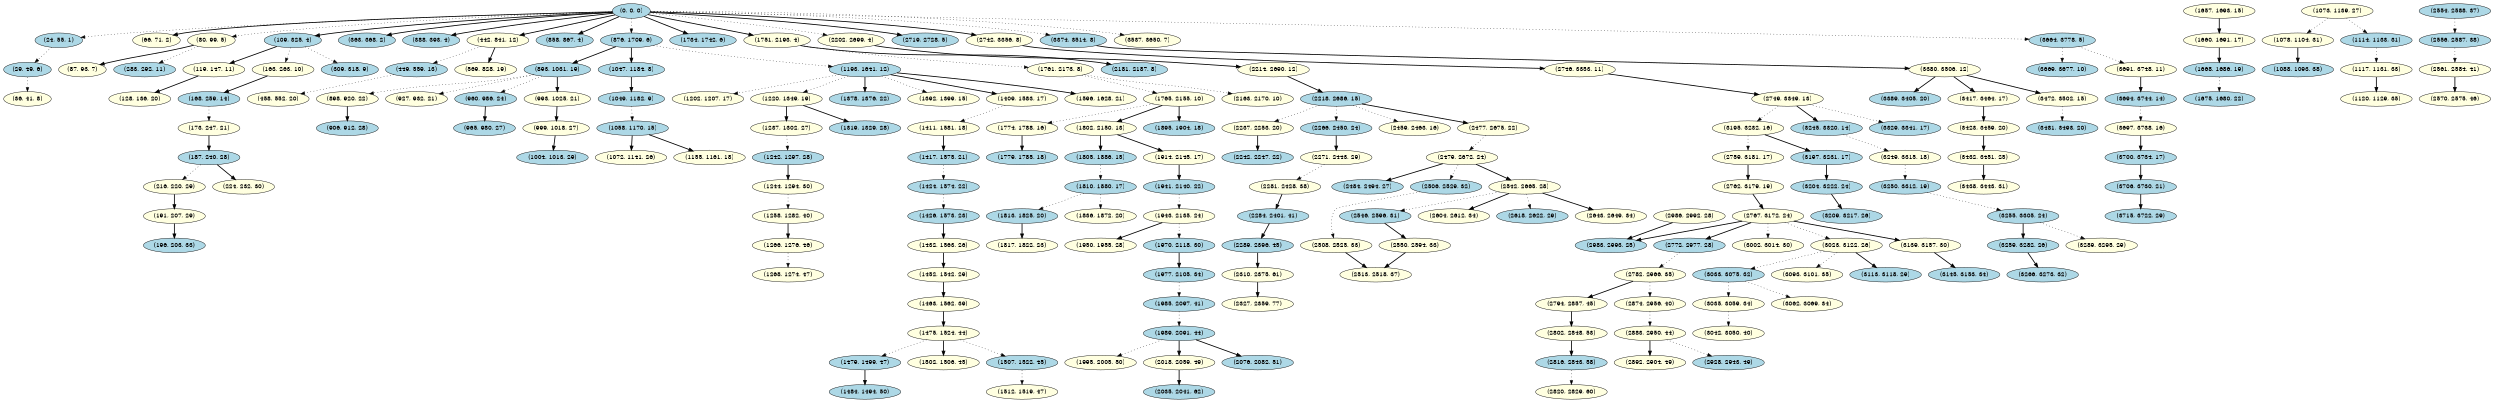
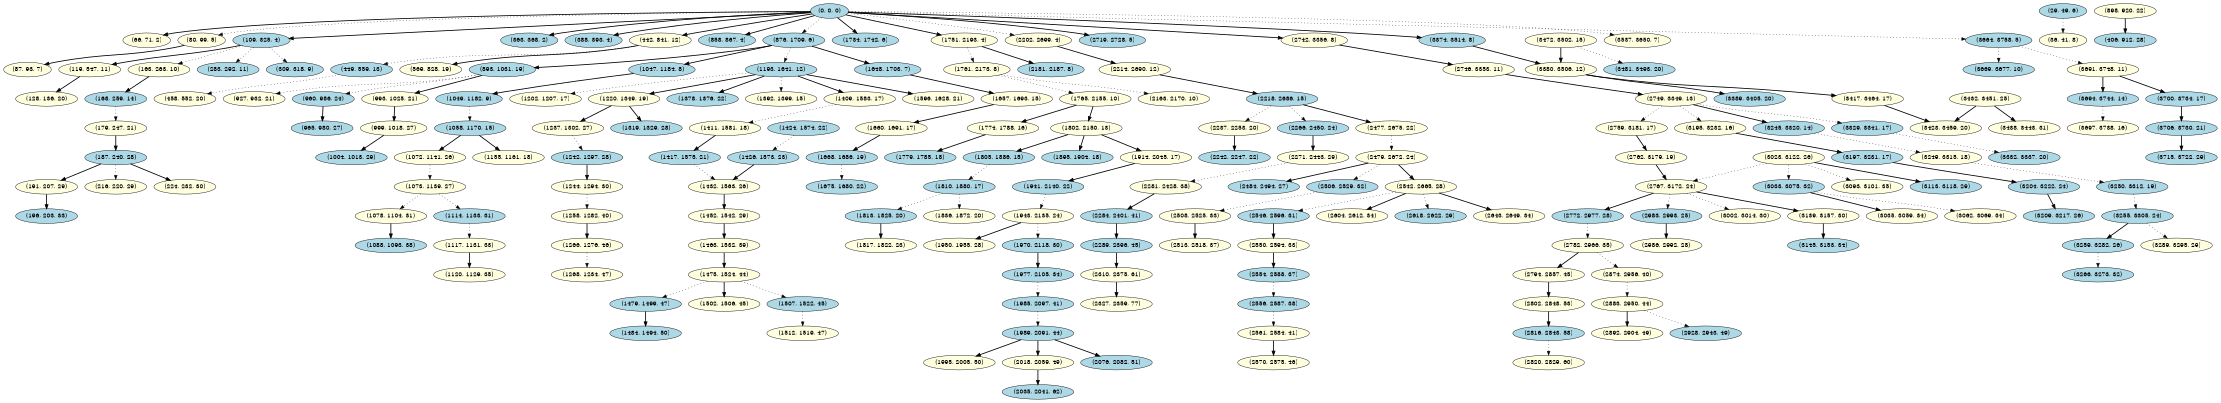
edge "(0, 0, 0)" -> "(3374, 3514, 8)": style dotted -> bold
node "(24, 55, 1)": removed
node "(3664, 3778, 5)": label "(3664, 3778, 5)" -> "(3664, 3758, 5)"
edge "(80, 99, 5)" -> "(283, 292, 11)": now "(109, 325, 4)" -> "(283, 292, 11)"
node "(119, 147, 11)": label "(119, 147, 11)" -> "(119, 547, 11)"
node "(1648, 1703, 7)": added
edge "(893, 1031, 19)" -> "(898, 920, 22)": removed
edge "(1193, 1641, 12)" -> "(1220, 1349, 19)": style dotted -> bold
edge "(3380, 3506, 12)" -> "(3472, 3502, 15)": reversed
edge "(1765, 2155, 10)" -> "(1895, 1904, 18)": now "(1802, 2150, 13)" -> "(1895, 1904, 18)"
edge "(1765, 2155, 10)" -> "(1774, 1788, 16)": style dotted -> bold
node "(173, 247, 21)": label "(173, 247, 21)" -> "(179, 247, 21)"
node "(906, 912, 28)": label "(906, 912, 28)" -> "(406, 912, 28)"
node "(2459, 2463, 16)": removed
edge "(3195, 3232, 16)" -> "(2759, 3181, 17)": now "(2749, 3349, 13)" -> "(2759, 3181, 17)"
edge "(3423, 3459, 20)" -> "(3432, 3451, 25)": reversed
edge "(3697, 3738, 16)" -> "(3700, 3734, 17)": now "(3691, 3748, 11)" -> "(3700, 3734, 17)"
node "(1914, 2145, 17)": label "(1914, 2145, 17)" -> "(1914, 2045, 17)"
node "(3332, 3337, 20)": added
edge "(1072, 1141, 26)" -> "(1073, 1139, 27)": added
edge "(1417, 1575, 21)" -> "(1424, 1574, 22)": now "(1417, 1575, 21)" -> "(1432, 1563, 26)"
edge "(216, 220, 29)" -> "(191, 207, 29)": now "(187, 240, 28)" -> "(191, 207, 29)"
edge "(2986, 2992, 28)" -> "(2983, 2993, 25)": reversed
edge "(2767, 3172, 24)" -> "(2983, 2993, 25)": style bold -> dotted
edge "(2767, 3172, 24)" -> "(3023, 3122, 26)": reversed
edge "(3259, 3282, 26)" -> "(3266, 3273, 32)": style bold -> dotted
edge "(2550, 2594, 33)" -> "(2513, 2518, 37)": now "(2550, 2594, 33)" -> "(2554, 2588, 37)"
node "(1268, 1274, 47)": label "(1268, 1274, 47)" -> "(1268, 1234, 47)"
edge "(3033, 3075, 32)" -> "(3035, 3059, 34)": style dotted -> bold
node "(1463, 1562, 39)": label "(1463, 1562, 39)" -> "(1463, 1532, 39)"
node "(3042, 3050, 40)": removed
edge "(1989, 2091, 44)" -> "(1995, 2005, 50)": style dotted -> bold
